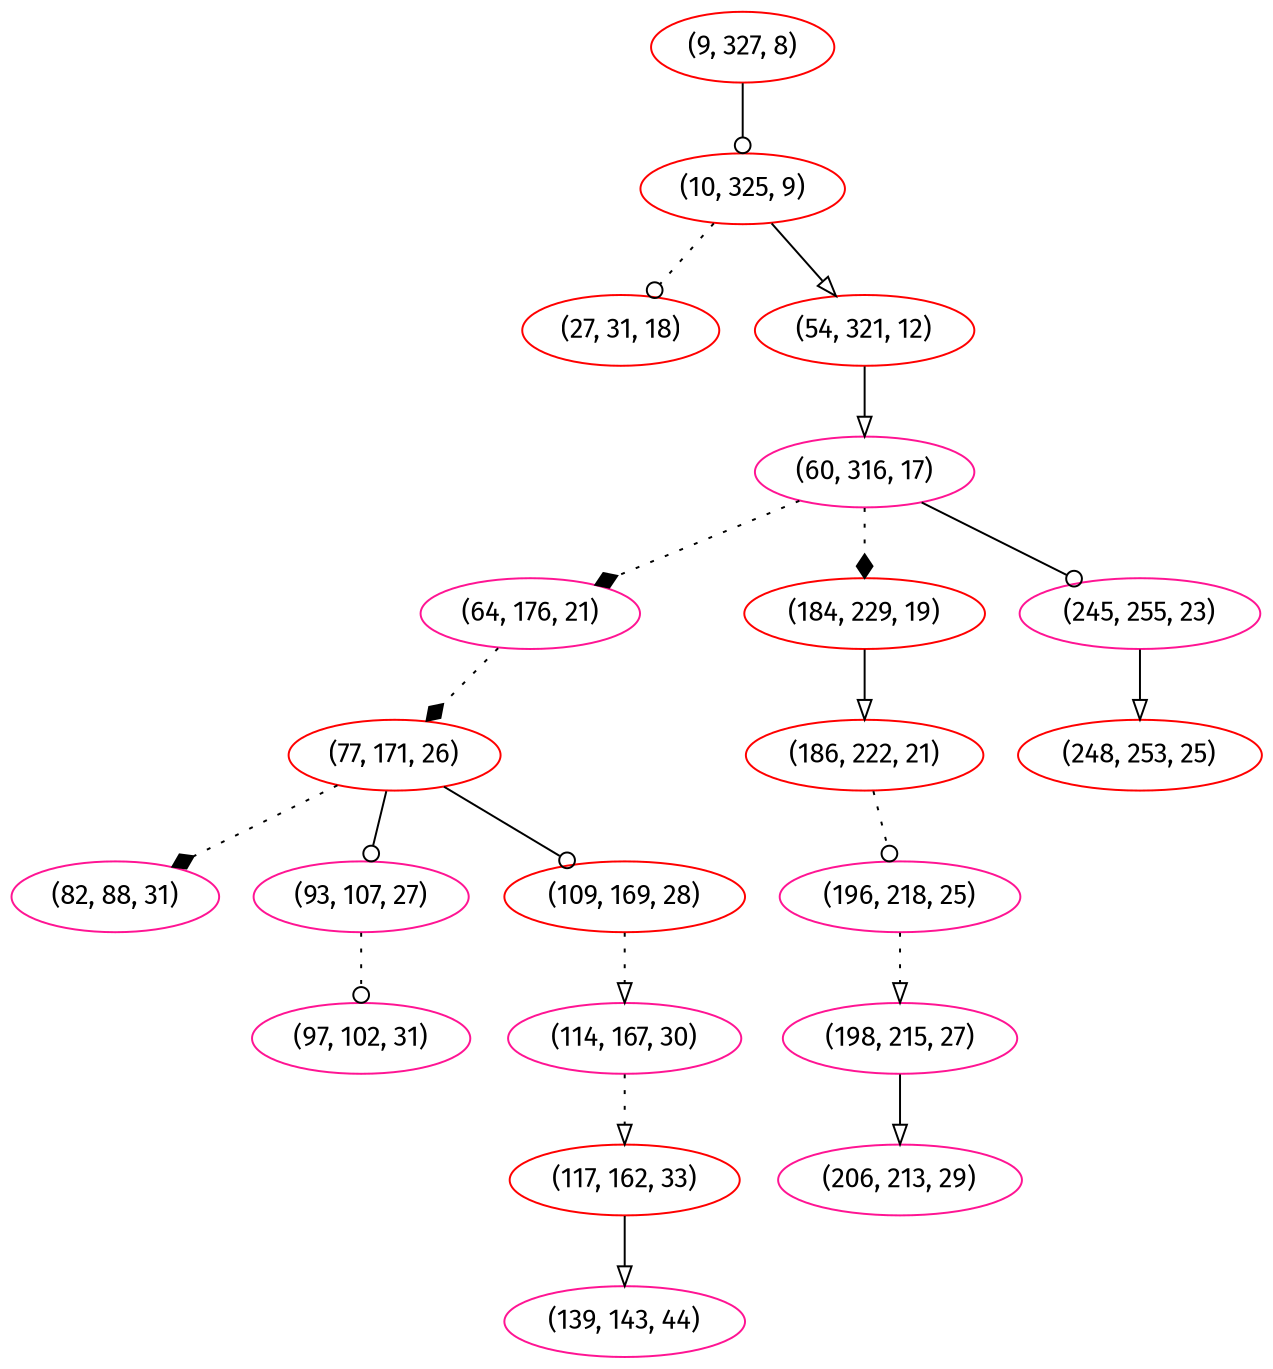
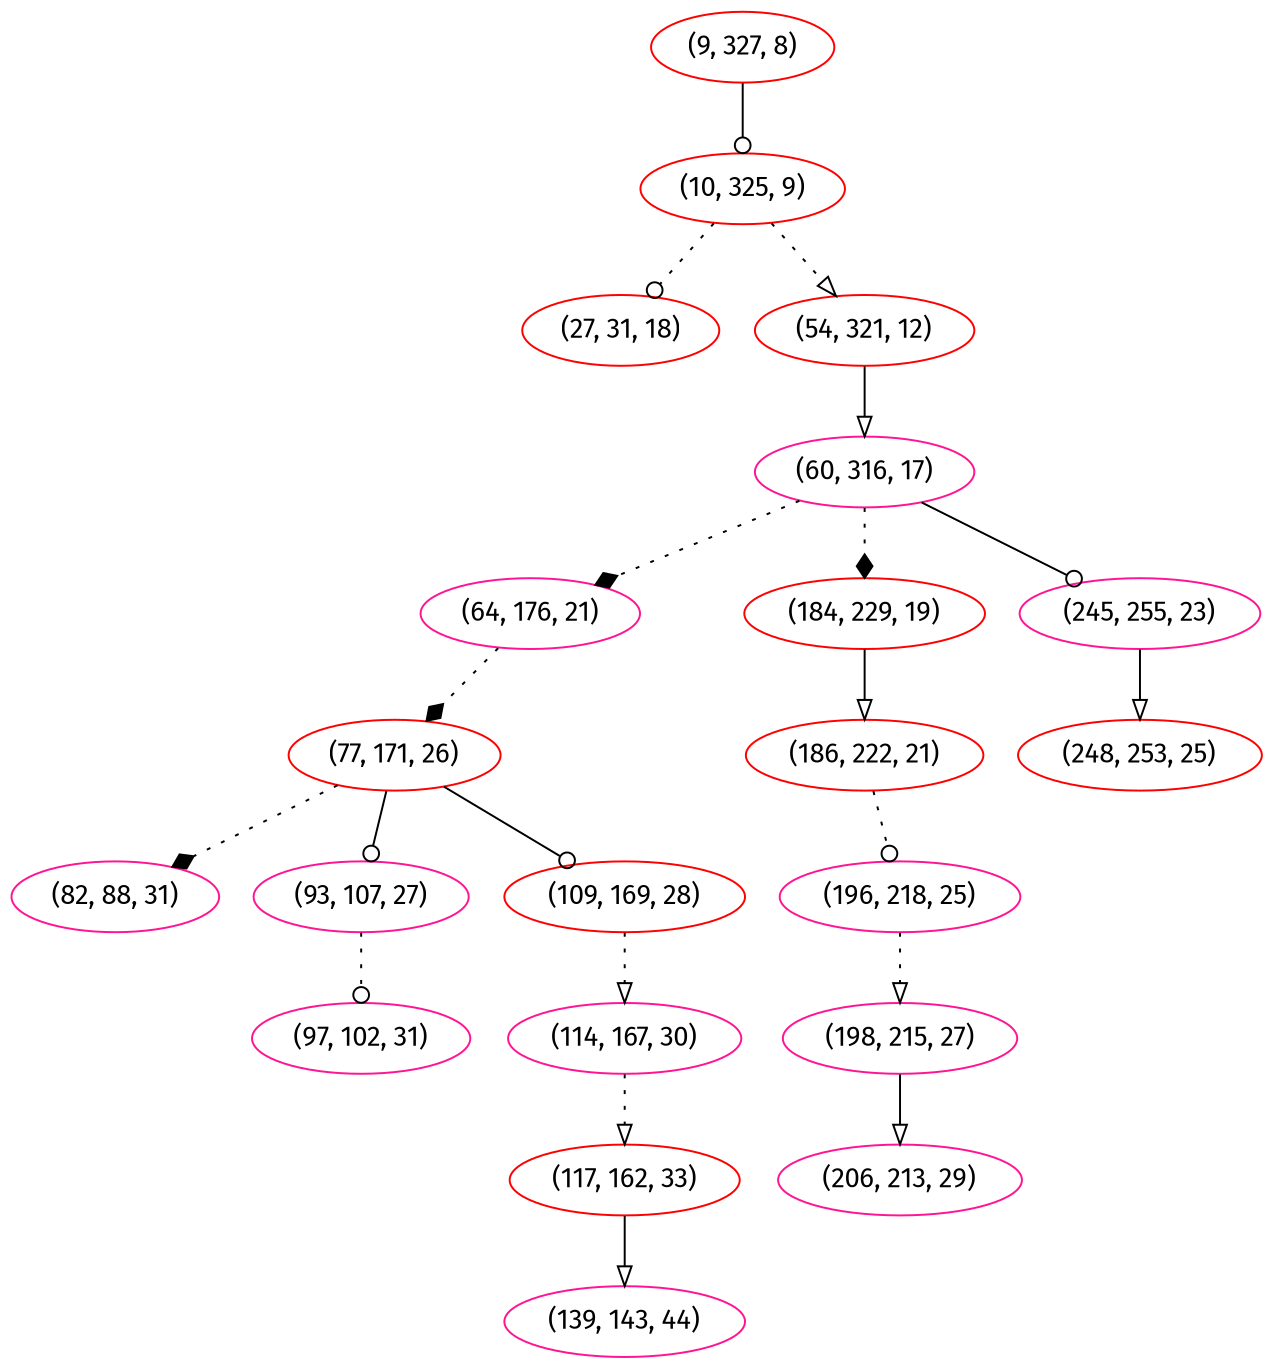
edge "(10, 325, 9)" -> "(54, 321, 12)": style solid -> dotted
